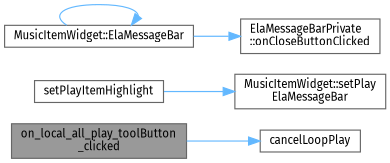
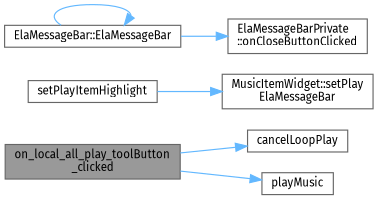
node "MusicItemWidget::ElaMessageBar": label "MusicItemWidget::ElaMessageBar" -> "ElaMessageBar::ElaMessageBar"
node "playMusic": added
